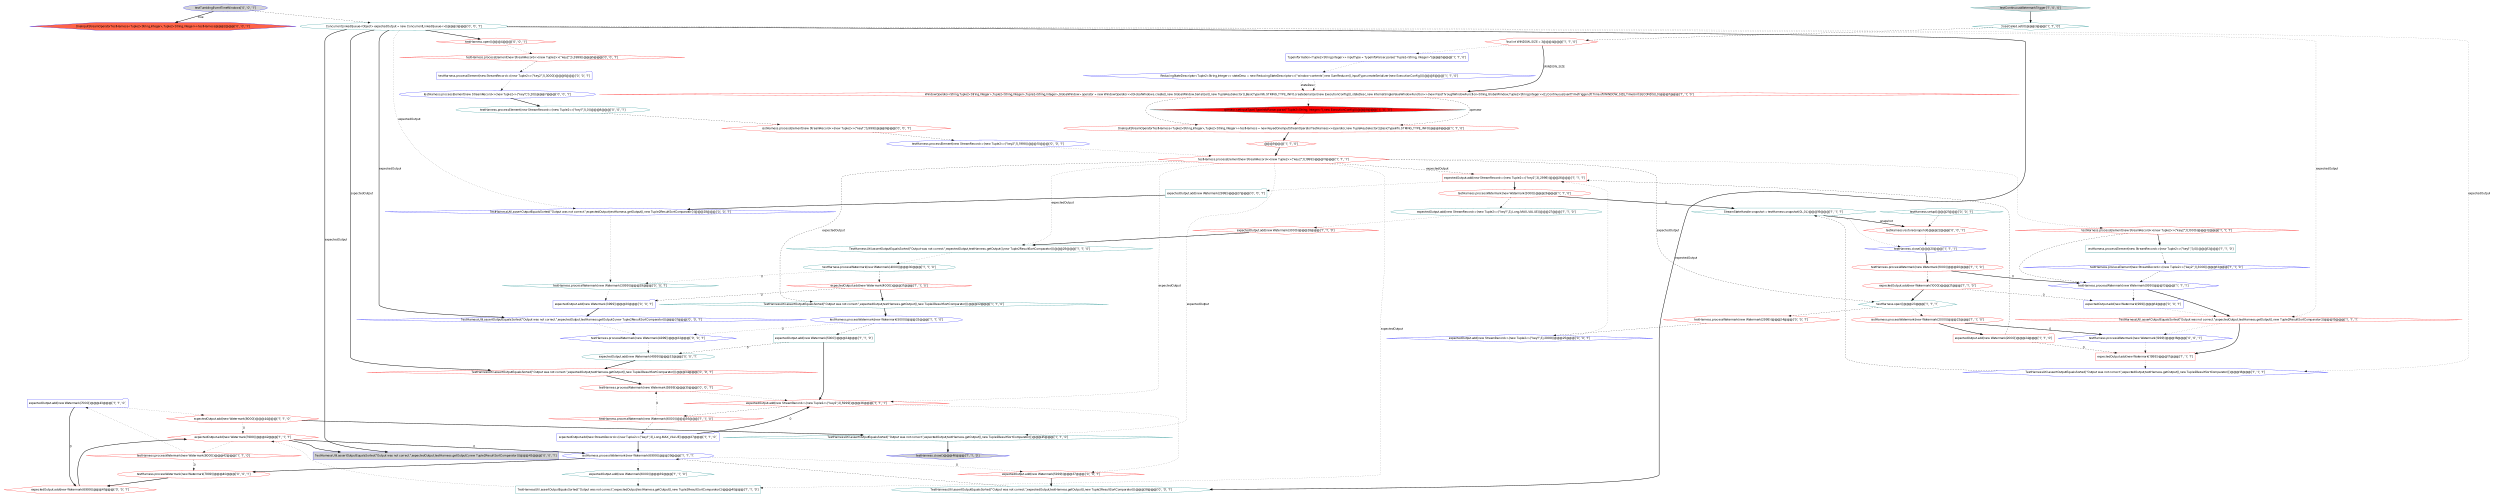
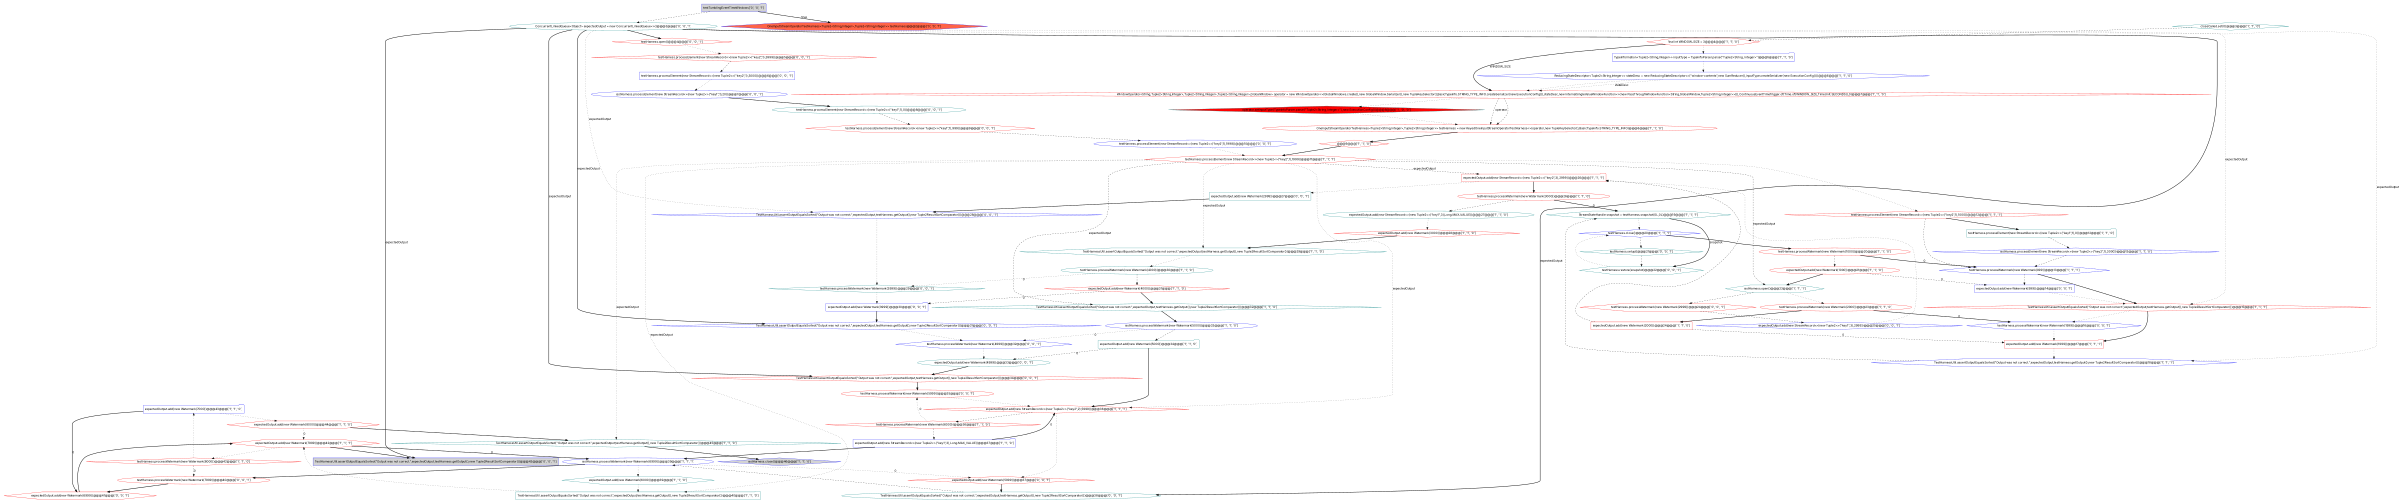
node "testTumblingEventTimeWindows['0', '0', '1']": shape ellipse -> folder
node "testContinuousWatermarkTrigger['1', '0', '0']": removed
node "testHarness.restore(snapshot)@@@22@@@['0', '0', '1']": color red -> teal
edge "testHarness.close()@@@20@@@['1', '1', '1']" -> "testHarness.setup()@@@21@@@['0', '0', '1']": added
